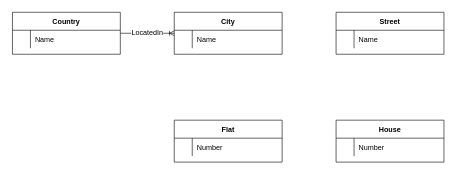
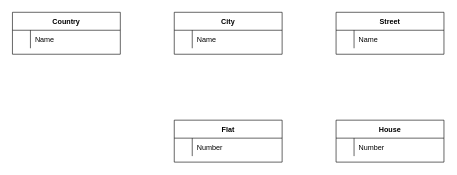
edge "Country" -> "City": removed, label "LocatedIn"
